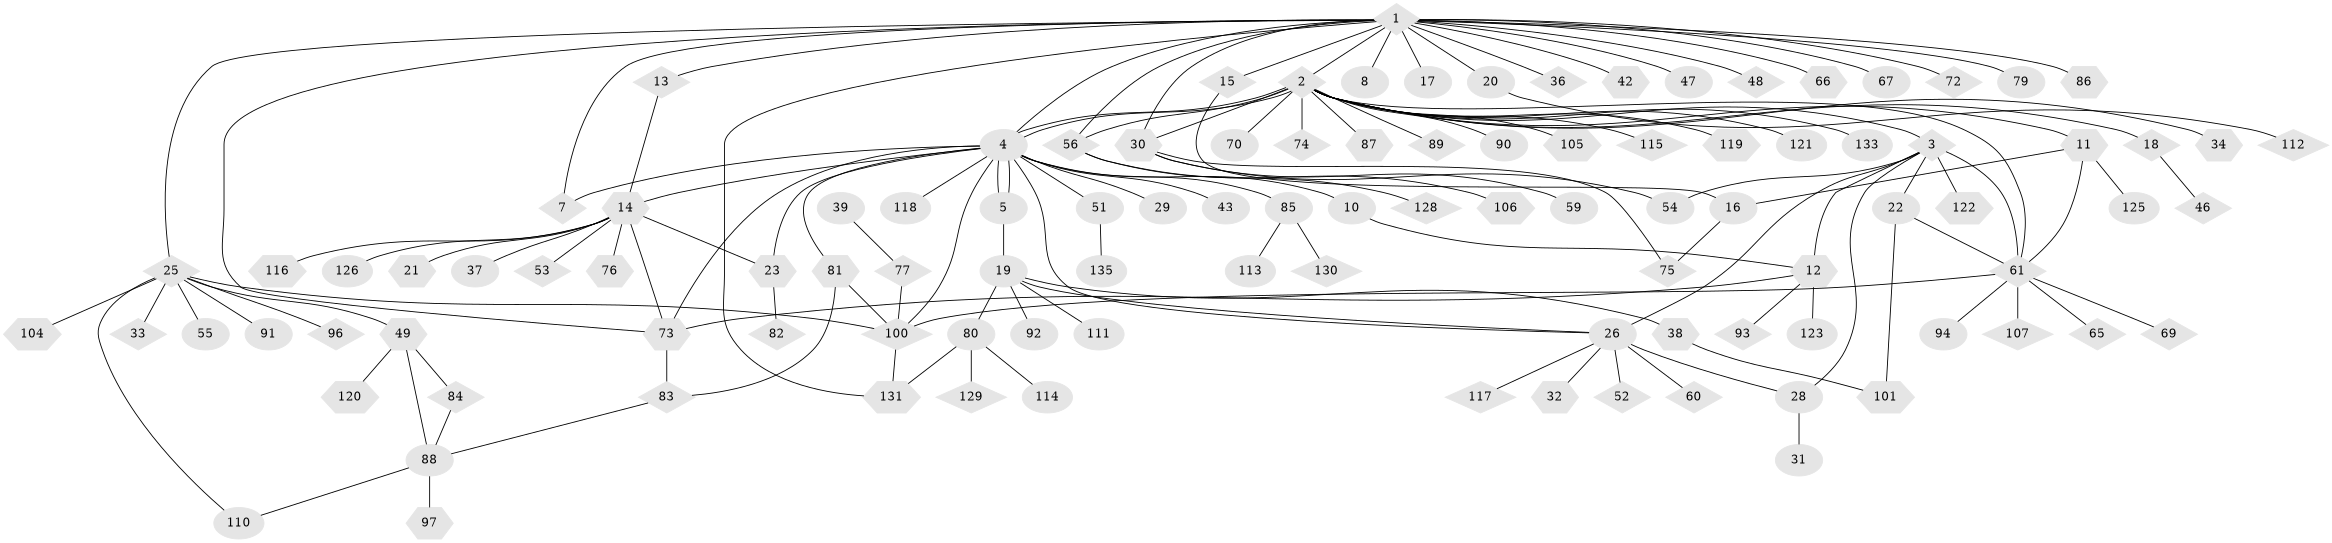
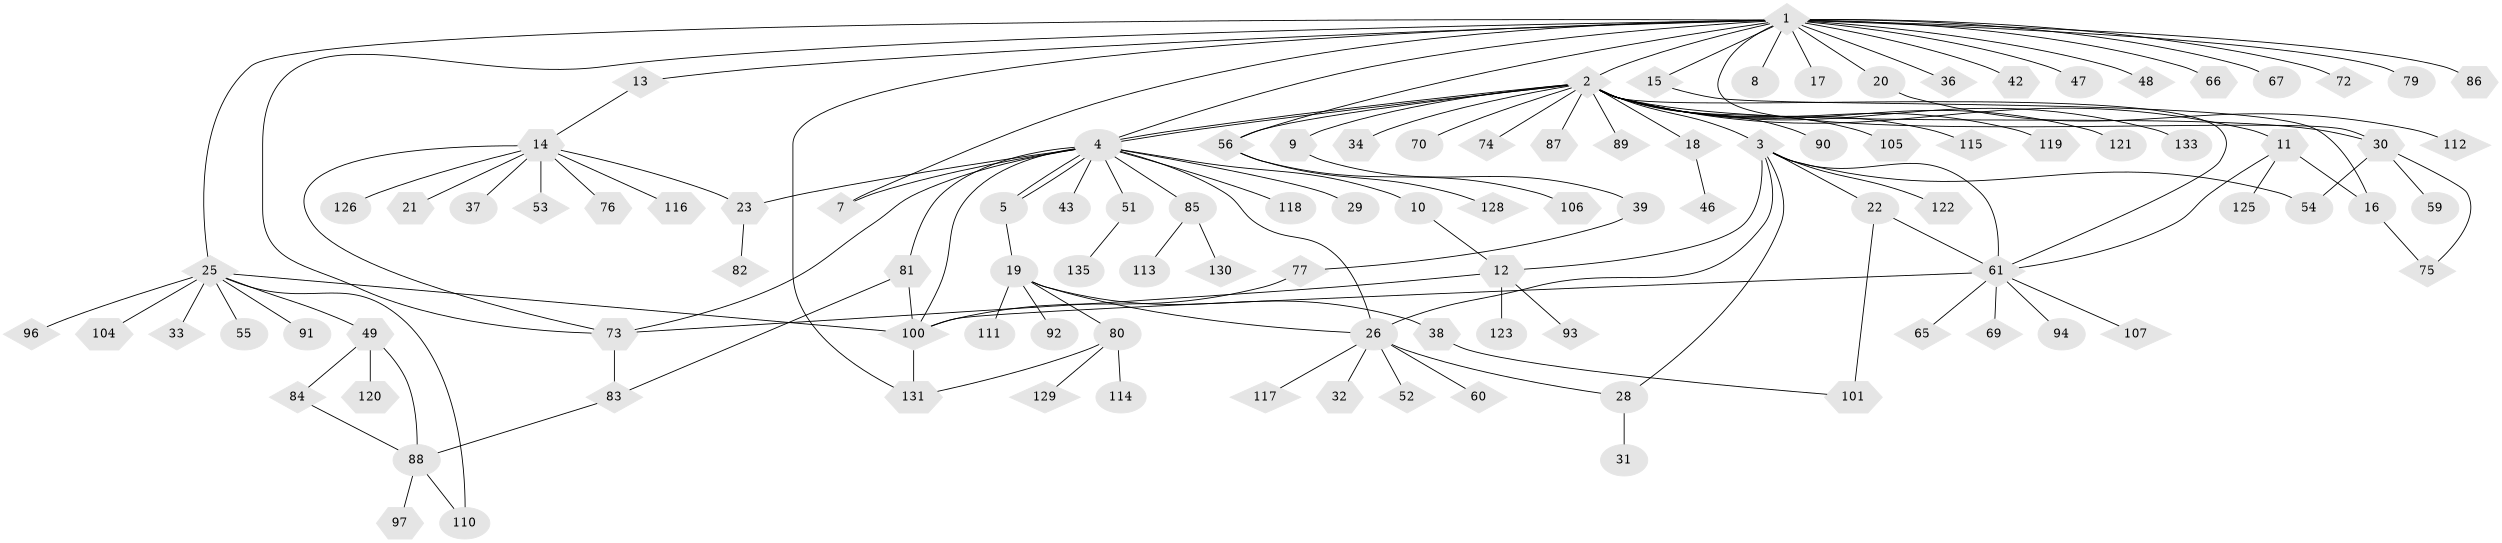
node "9": added
edge "4" -- "14": removed
